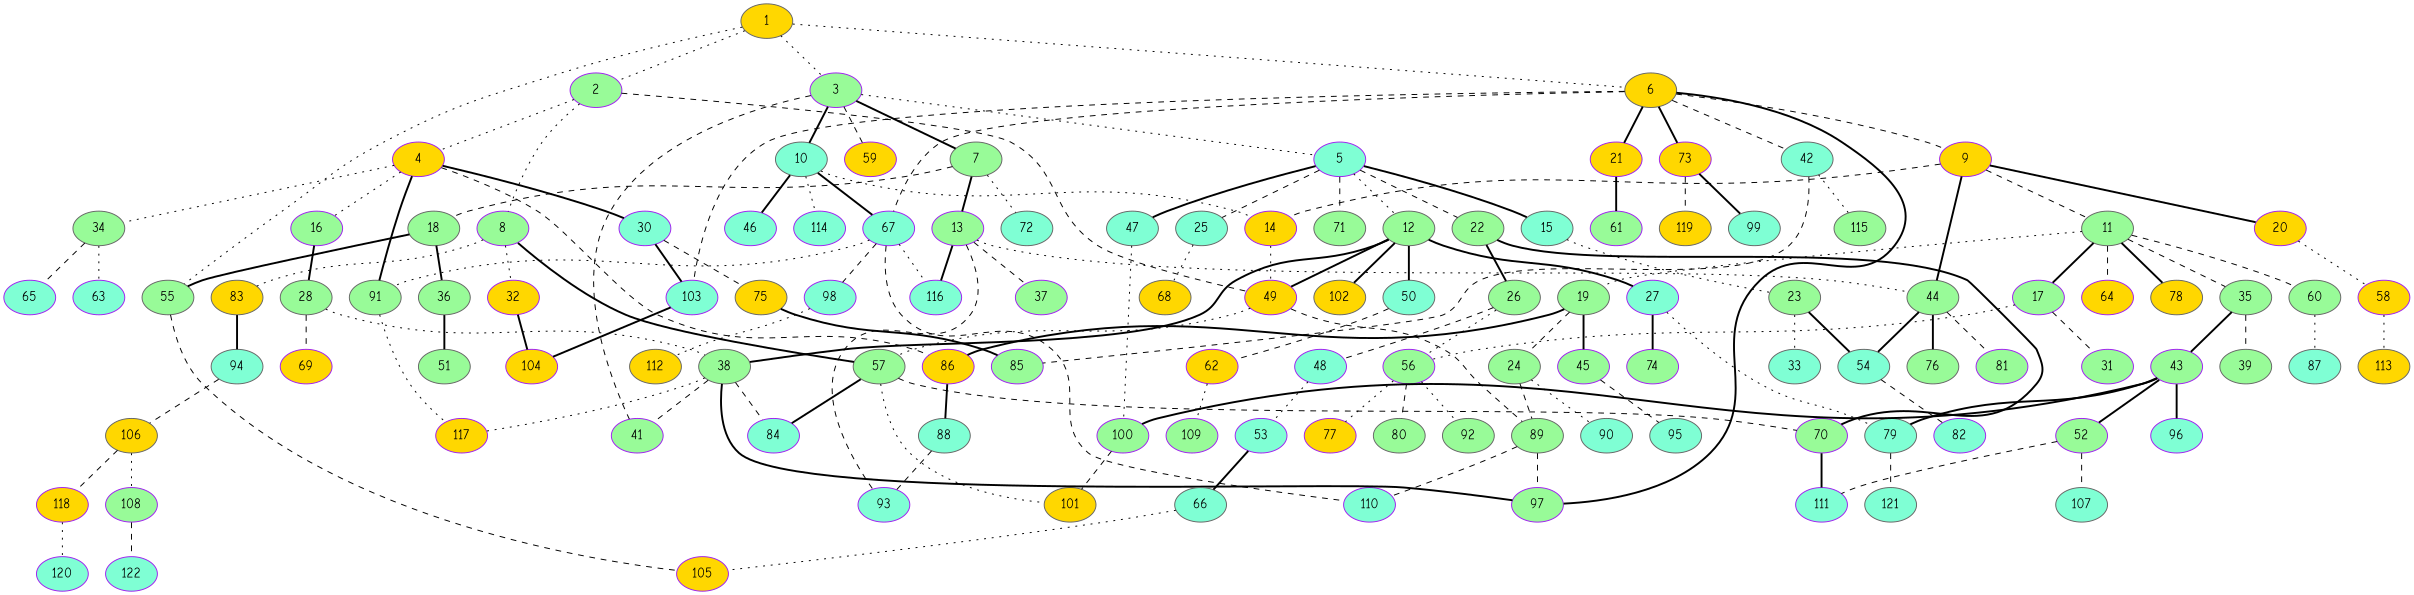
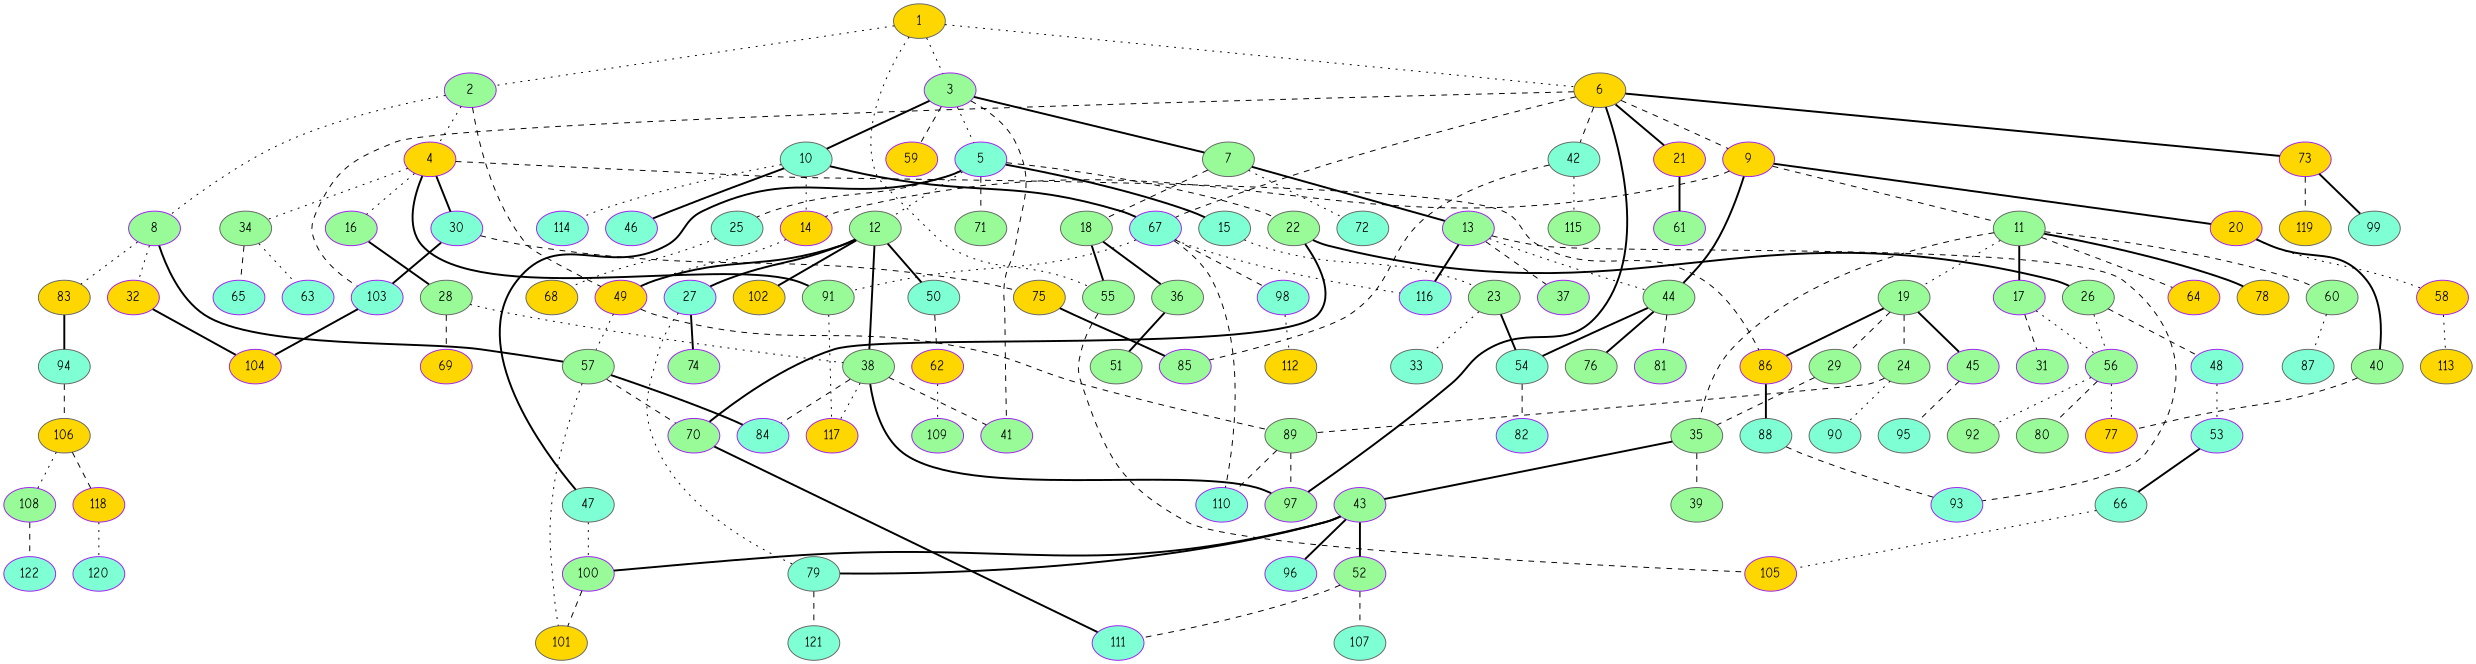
node "29": added
node "40": added
